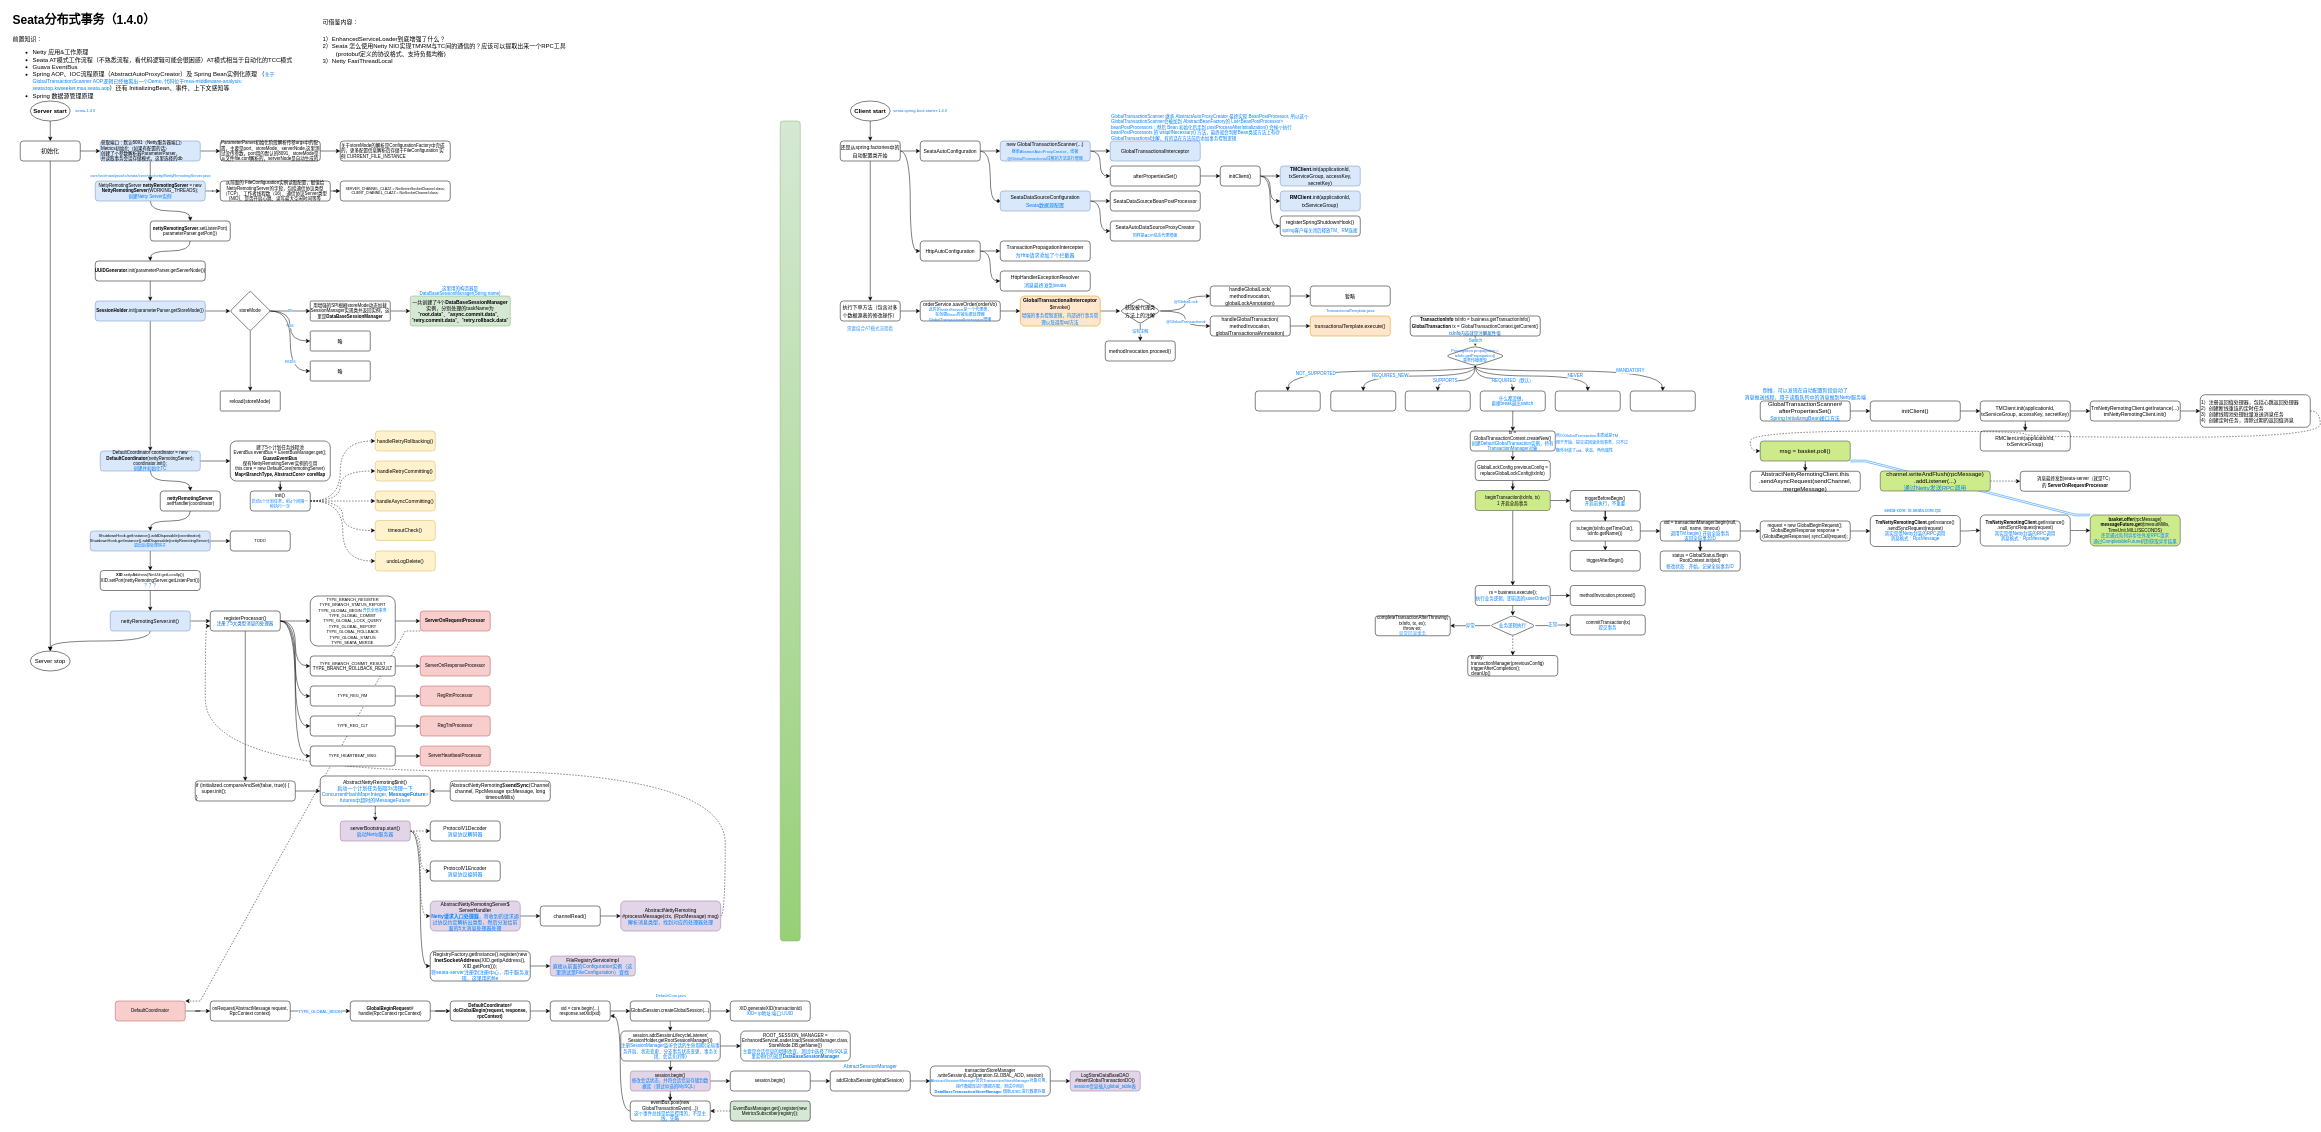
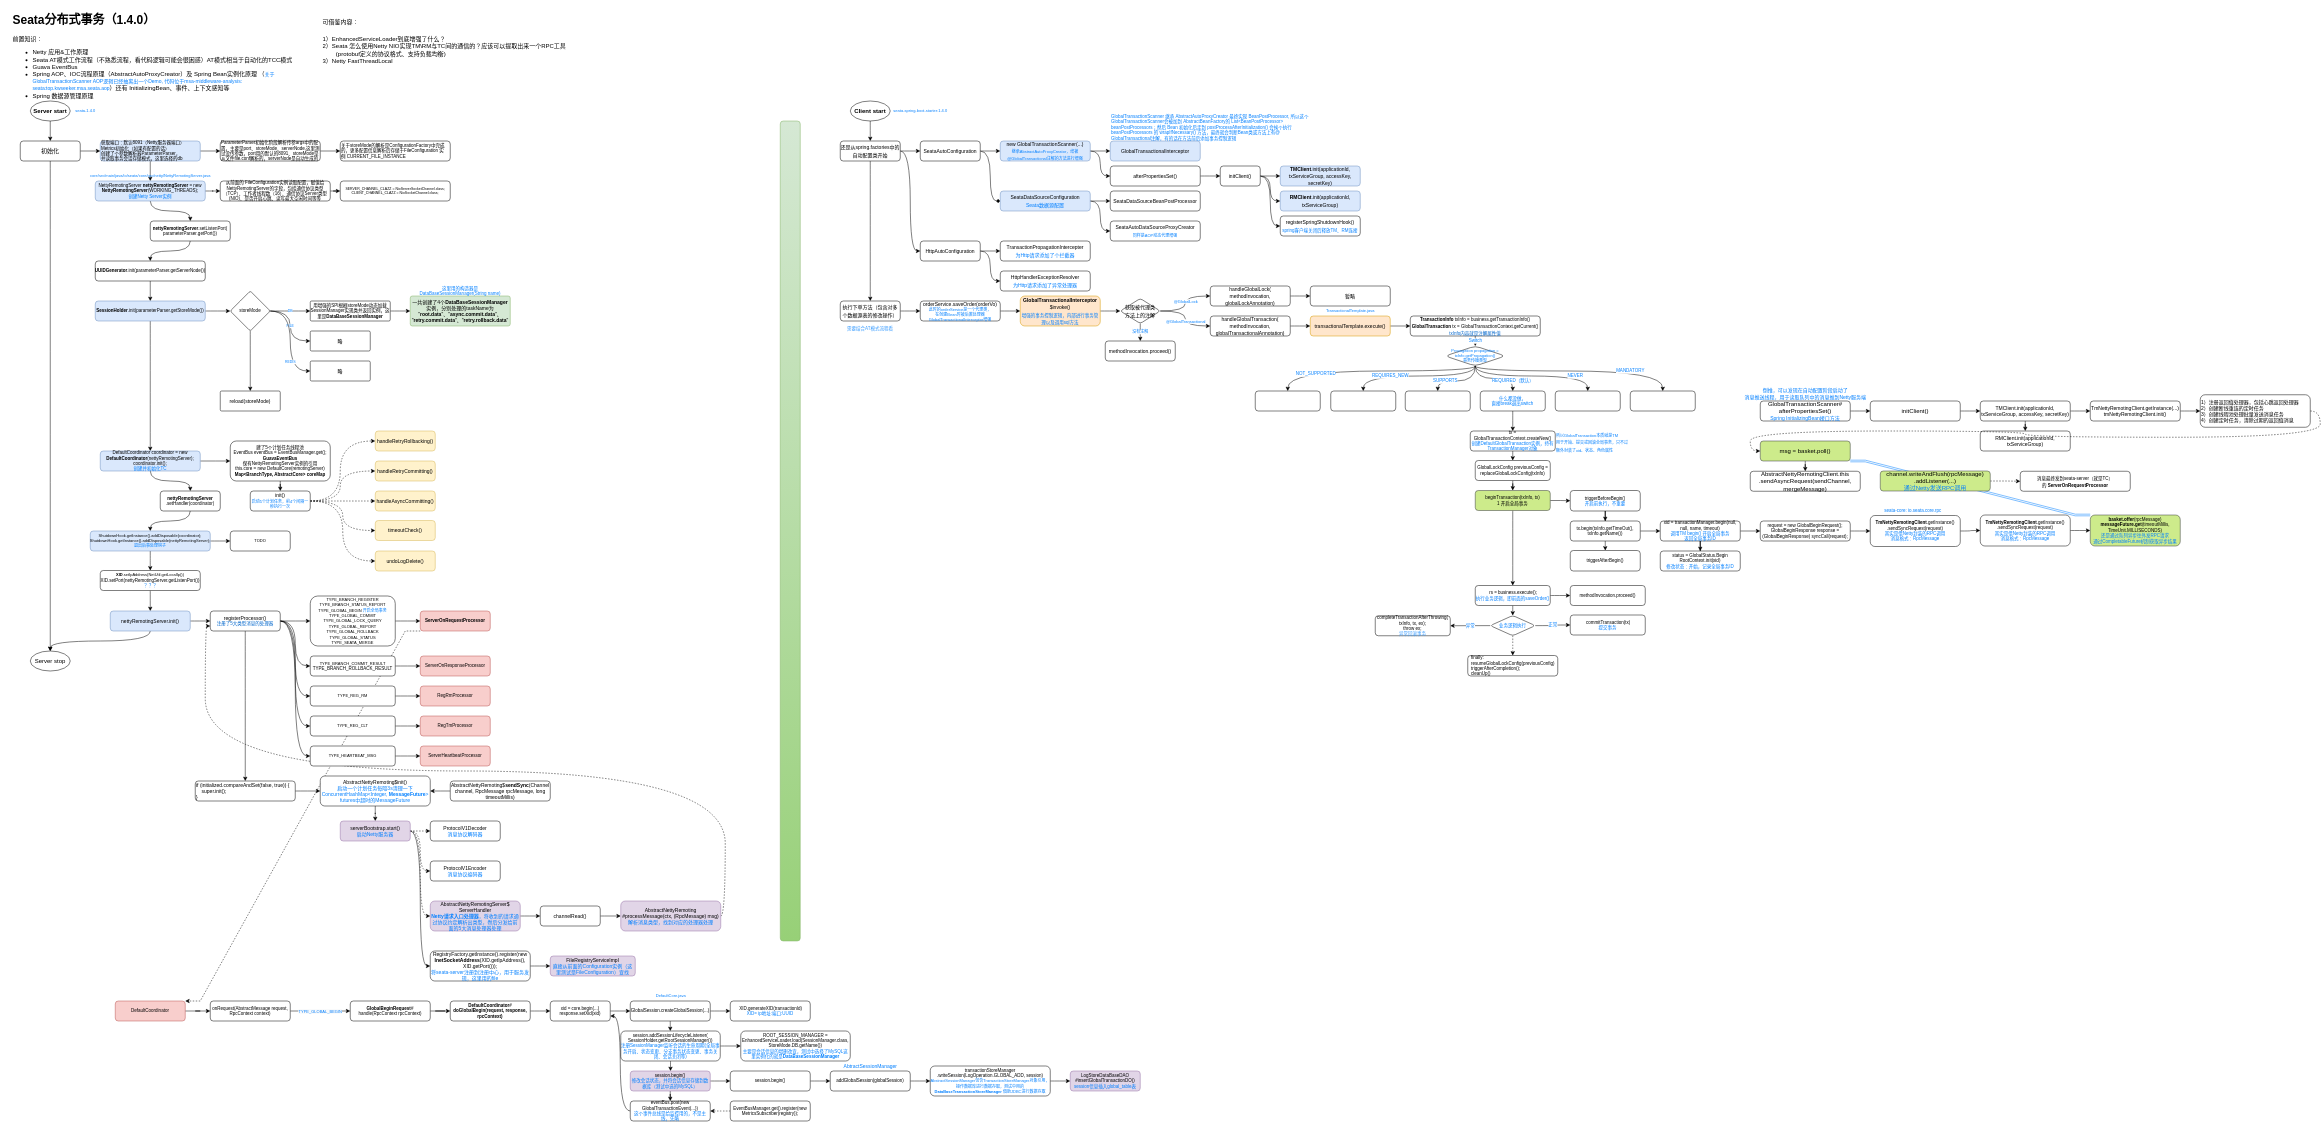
node "HttpHandlerExceptionResolver 消息最终发到seata": label "HttpHandlerExceptionResolver 消息最终发到seata" -> "HttpHandlerExceptionResolver 为Http请求添加了异常处理器"
edge "transactionalTemplate.execute()" -> "TransactionInfo txInfo = business.getTransactionInfo() GlobalTransaction tx = GlobalTransactionContext.getCurrent() txInfo内容就是注解属性值": added
node "finally: transactionManager(previousConfig) triggerAfterCompletion(); cleanUp()": label "finally: transactionManager(previousConfig) triggerAfterCompletion(); cleanUp()" -> "finally: resumeGlobalLockConfig(previousConfig) triggerAfterCompletion(); cleanUp()"
node "EventBusManager.get().register(new MetricsSubscriber(registry));": fillcolor #d5e8d4 -> #ffffff
